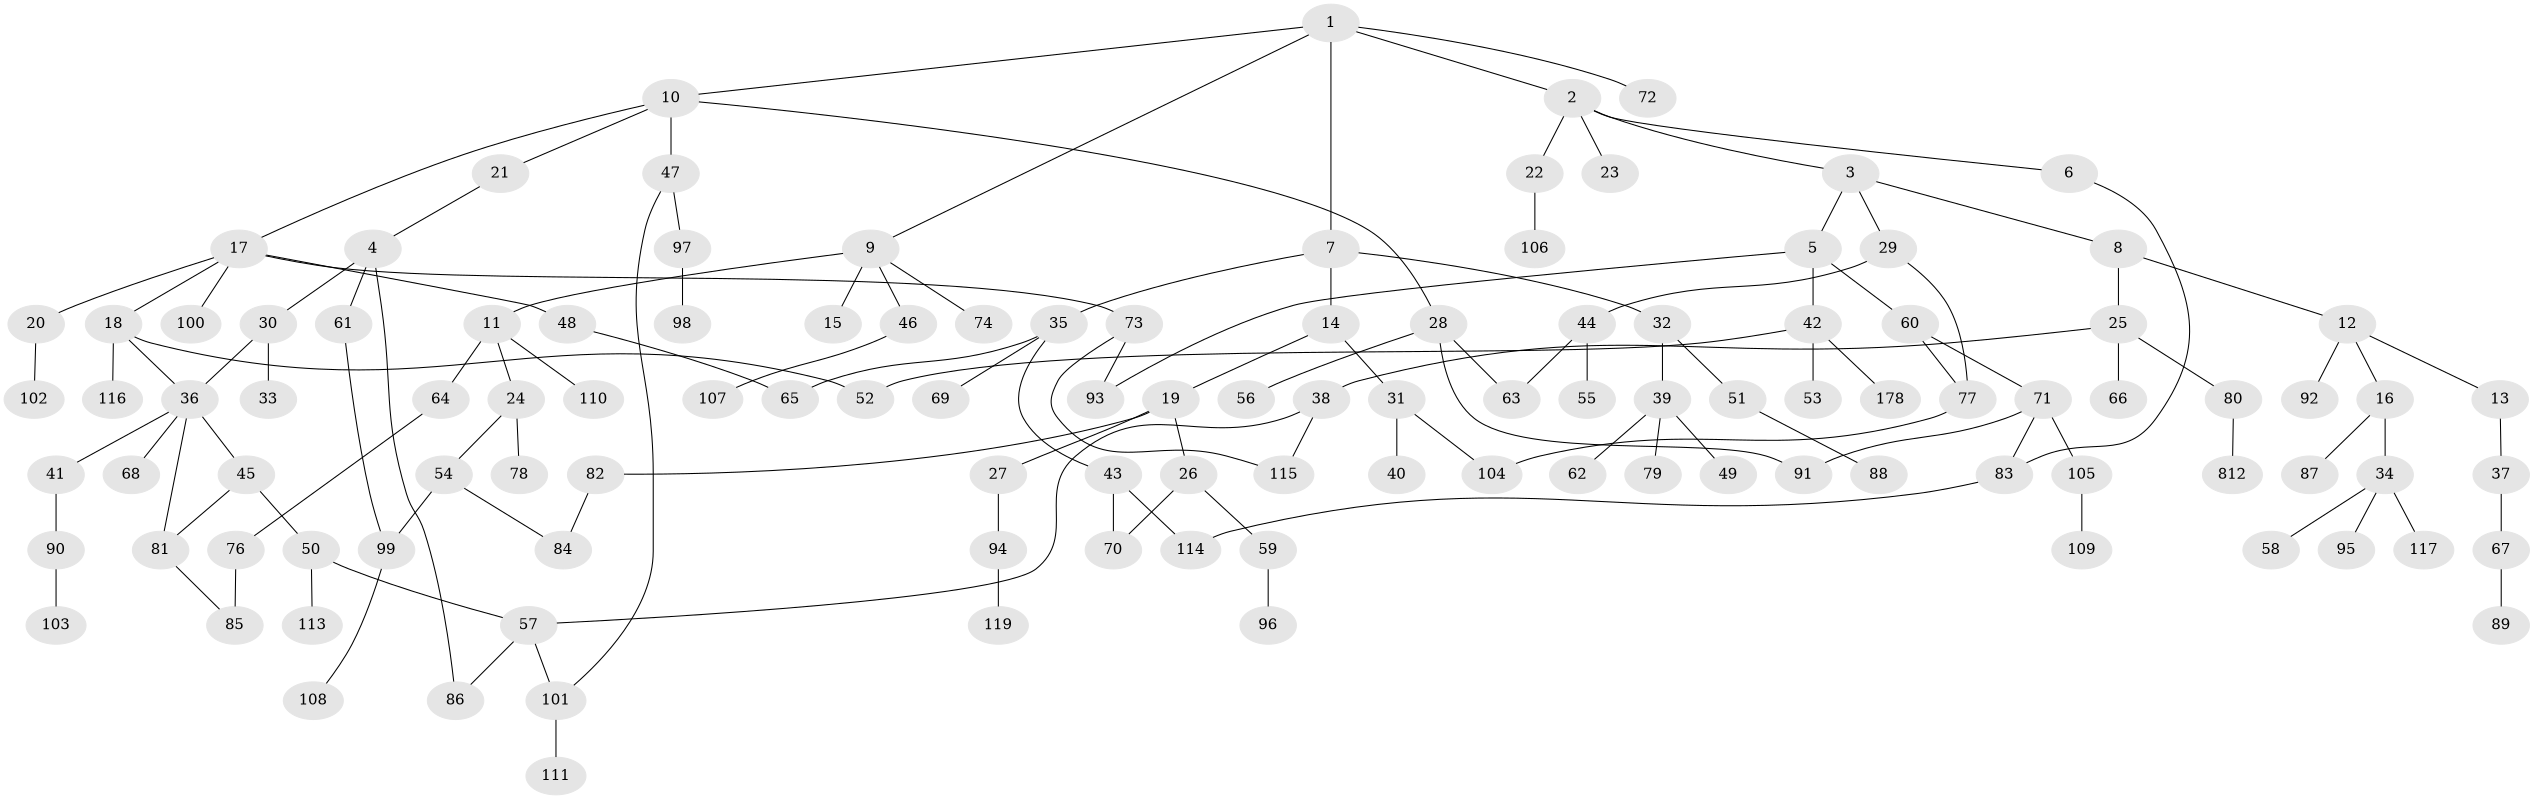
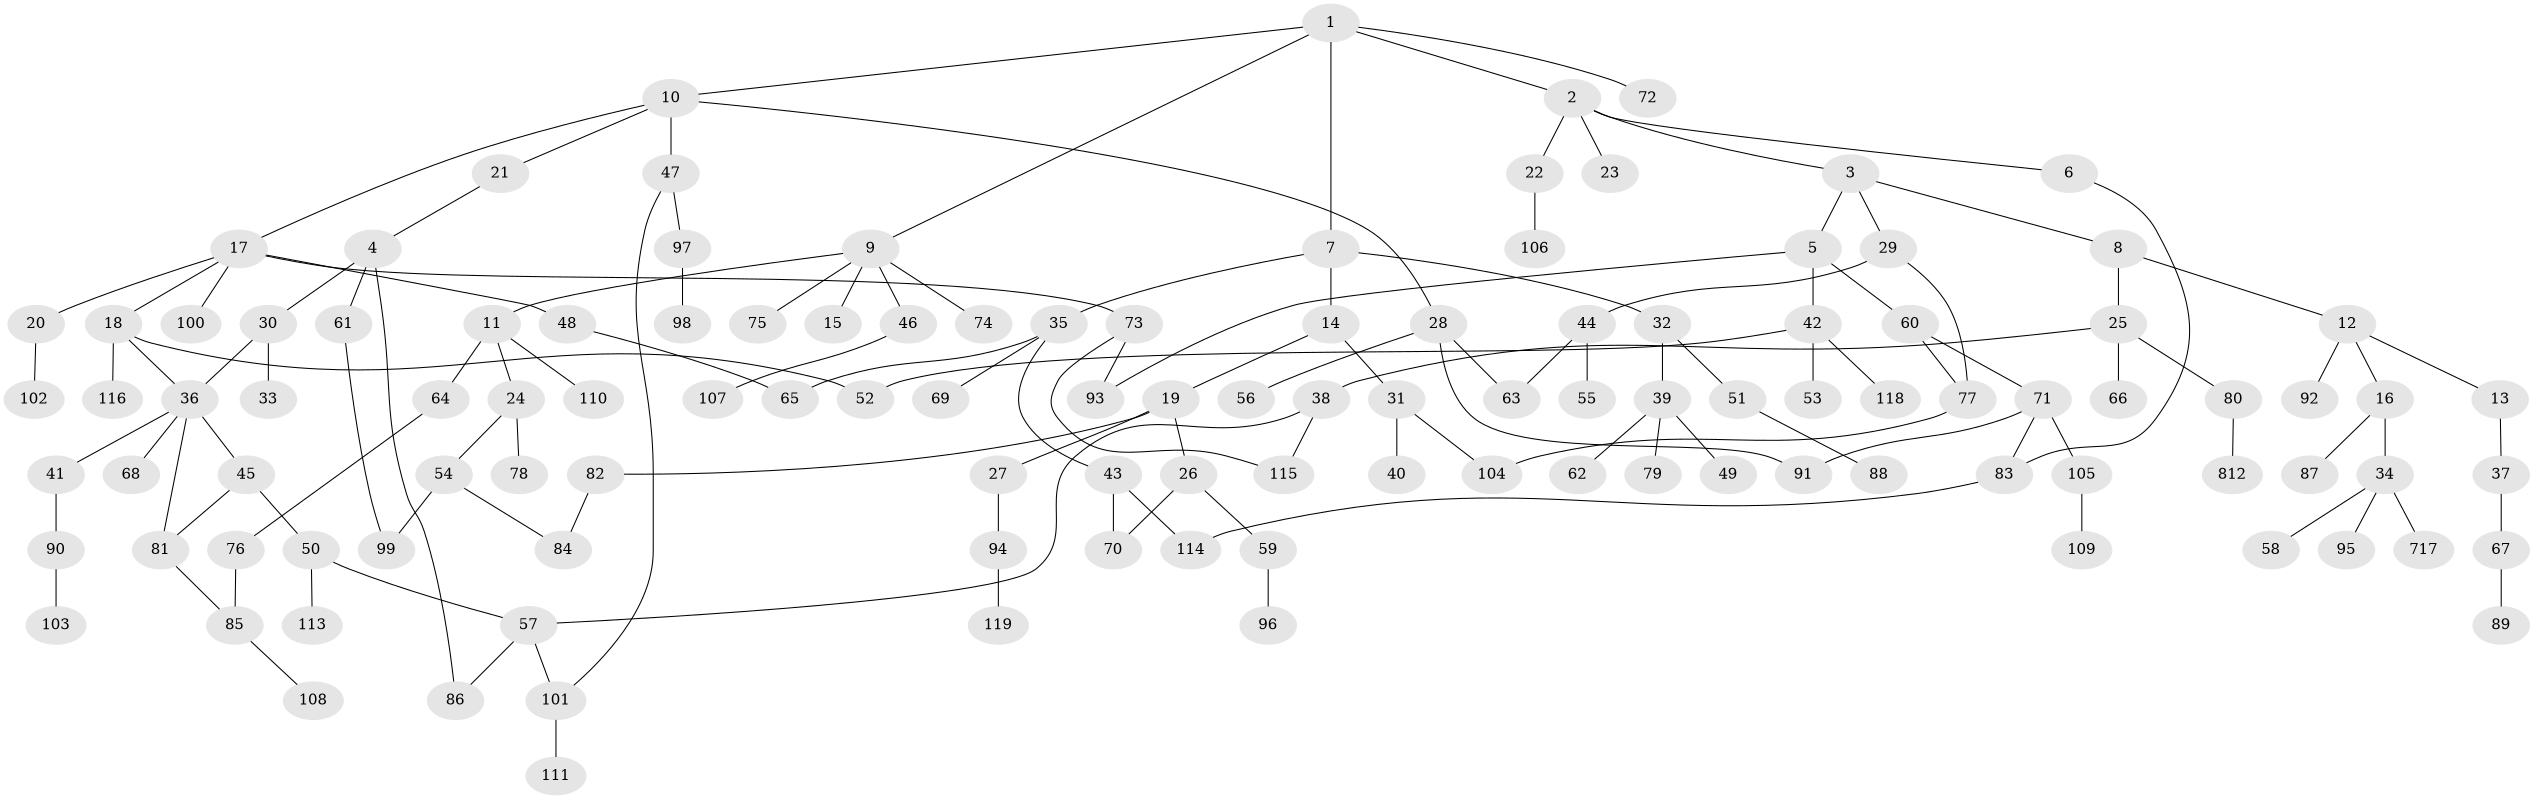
node "75": added
node "178": label "178" -> "118"
node "117": label "117" -> "717"
edge "99" -- "108": now "85" -- "108"
